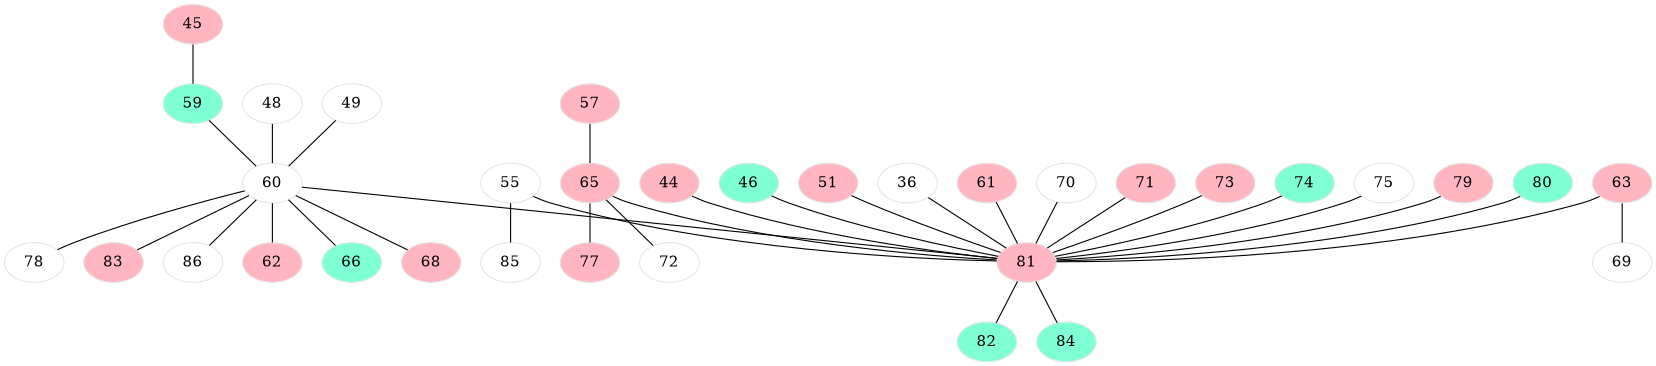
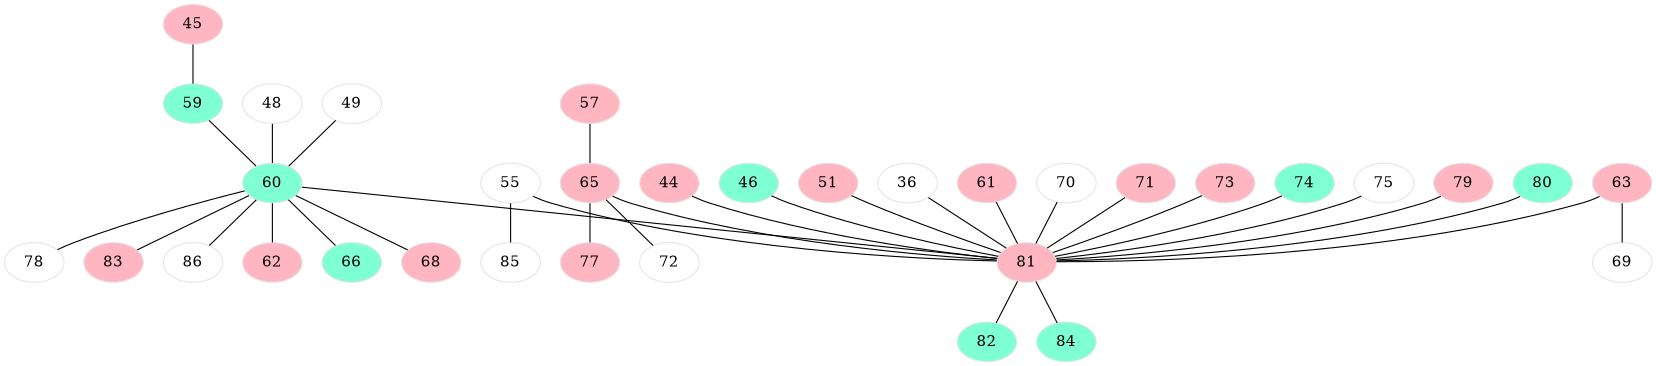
node "60": fillcolor white -> aquamarine
